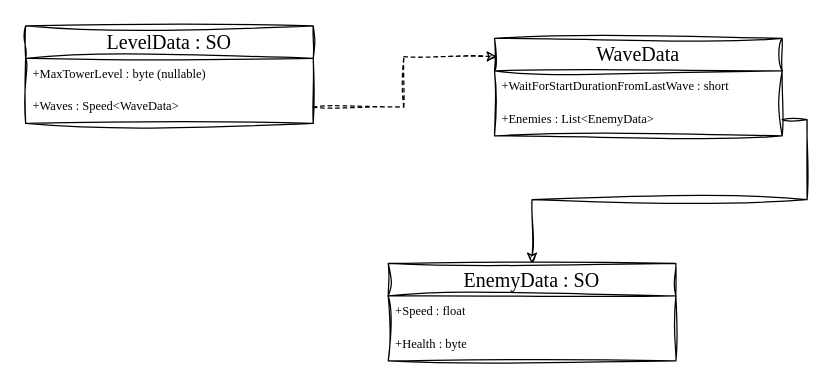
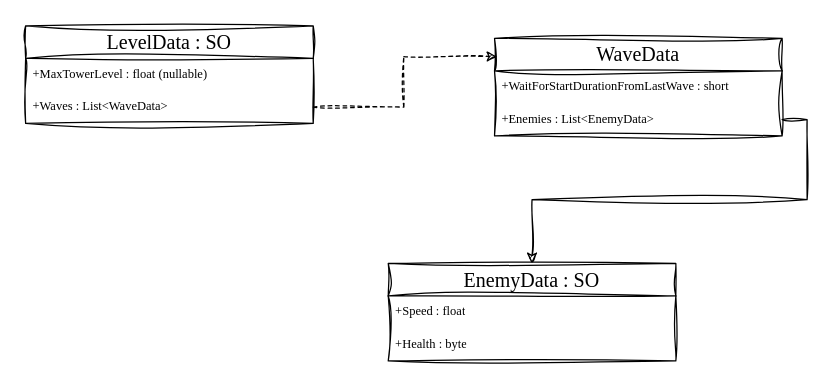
node "+MaxTowerLevel : byte (nullable)": label "+MaxTowerLevel : byte (nullable)" -> "+MaxTowerLevel : float (nullable)"
node "+Waves : Speed<WaveData>": label "+Waves : Speed<WaveData>" -> "+Waves : List<WaveData>"
